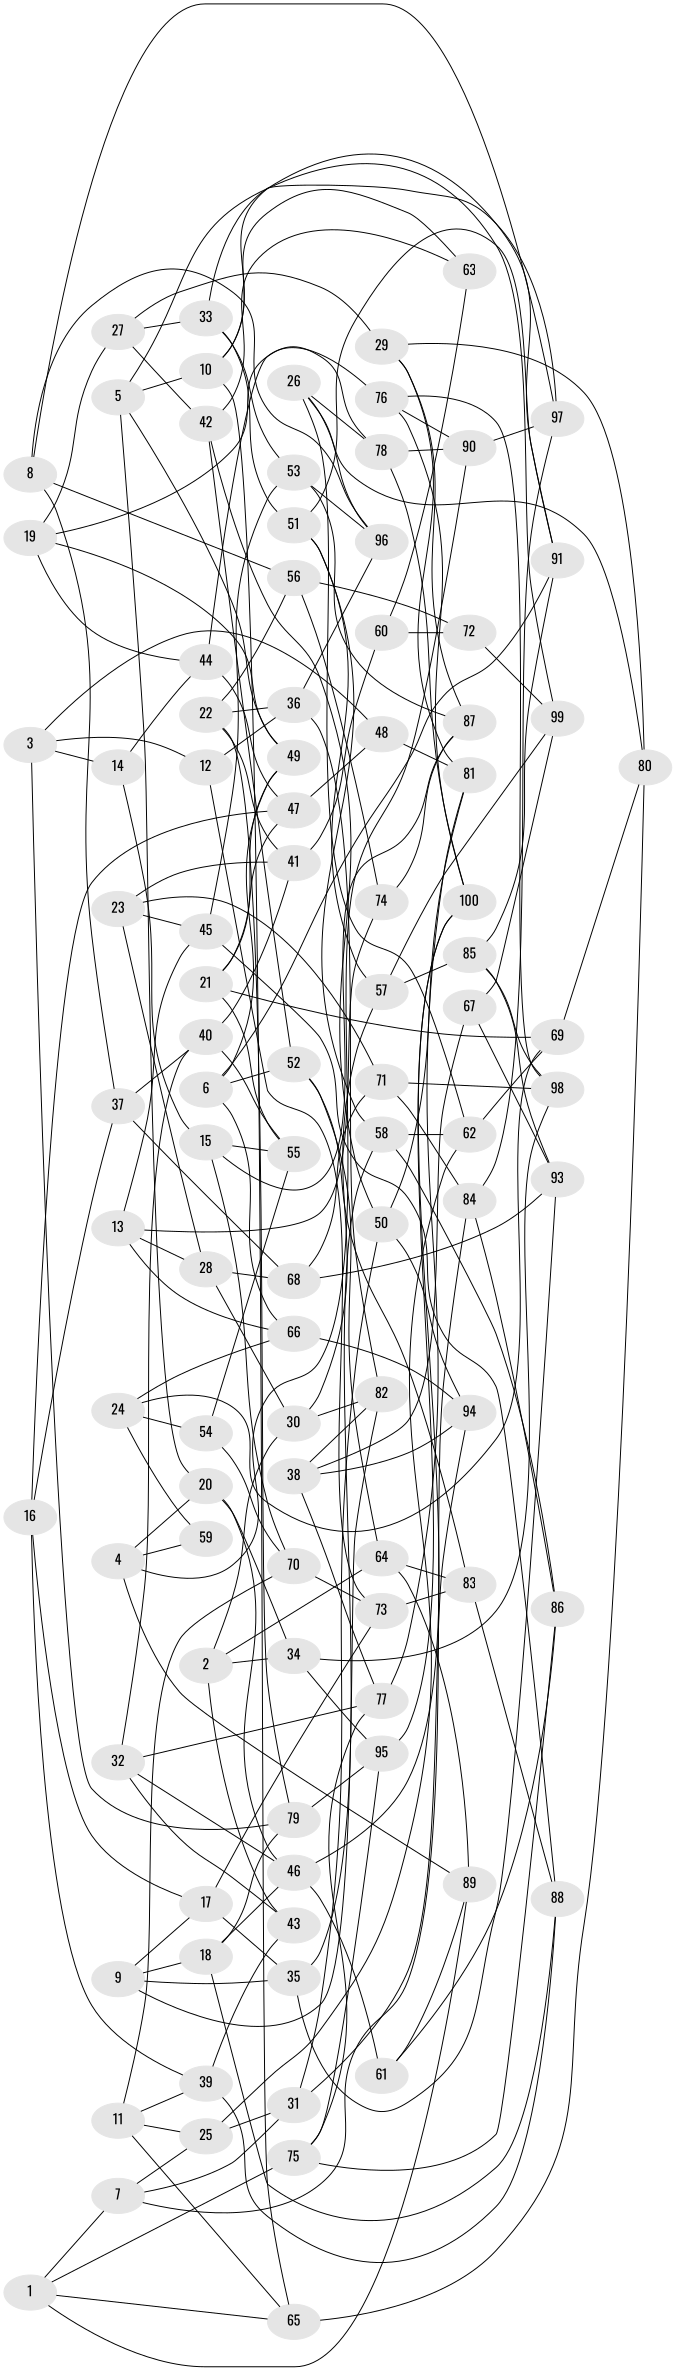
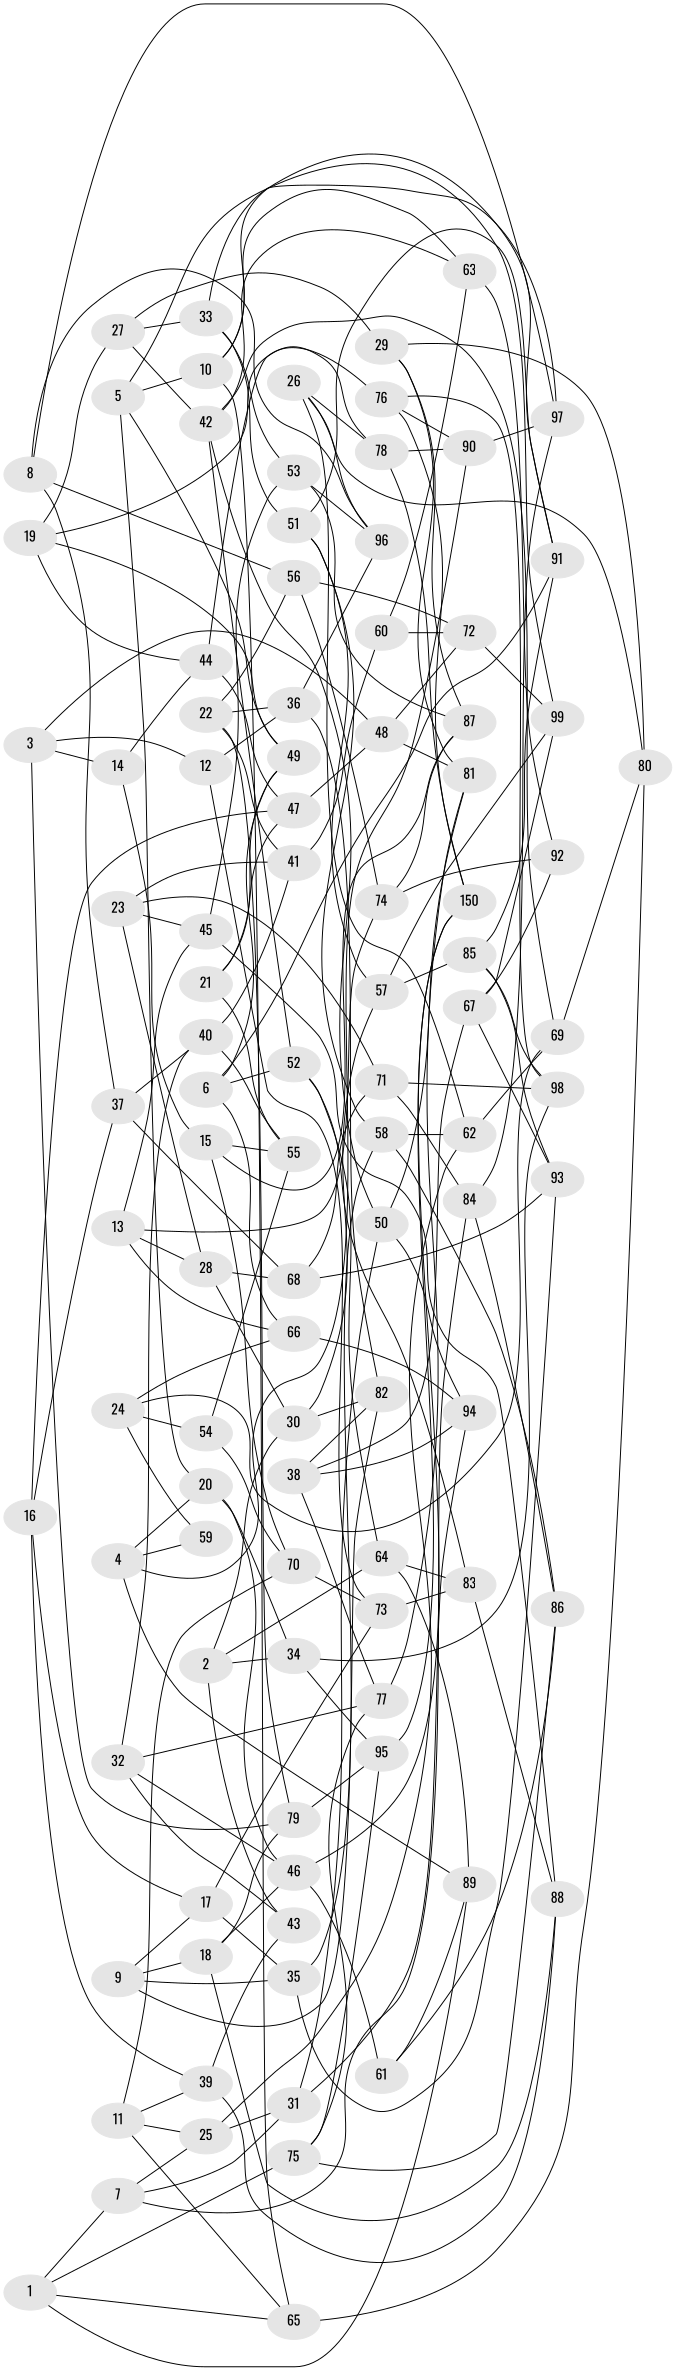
edge "72" -- "48": added
node "92": added
node "100": label "100" -> "150"
edge "21" -- "69": now "42" -- "69"
